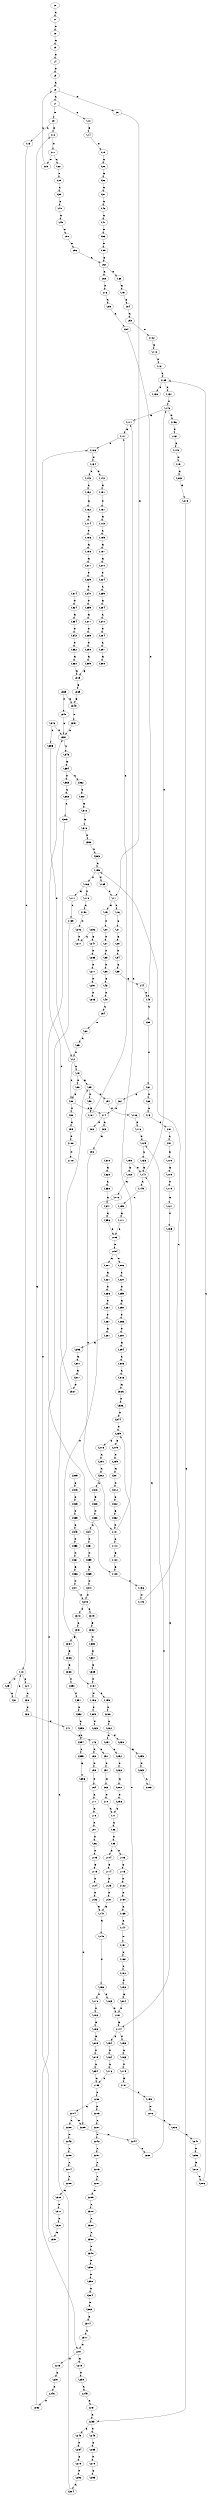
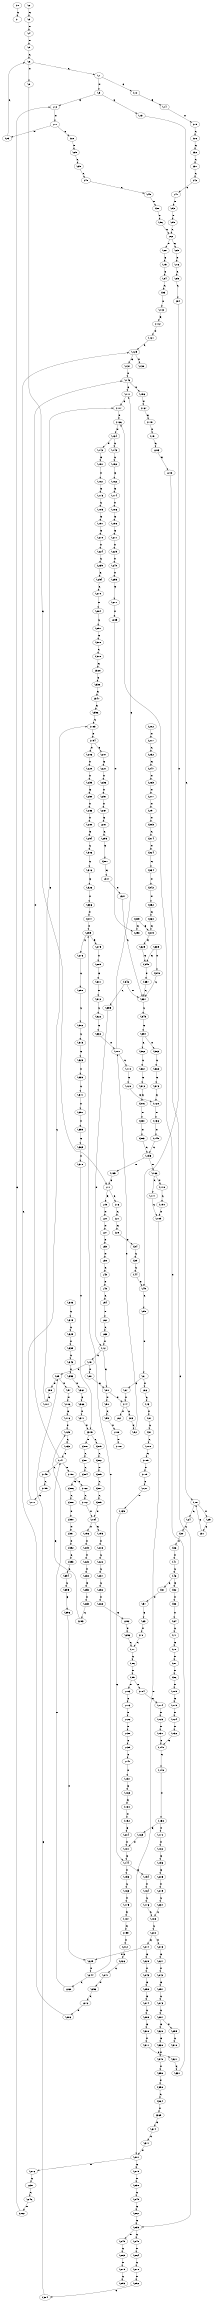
edge "S1" -> "S2": removed, label "A"
edge "S308" -> "S318": added, label "C"
edge "S298" -> "S309": reversed
edge "S303" -> "S314": added, label "C"
edge "S190" -> "S202": now "S190" -> "S189"
edge "S232" -> "S217": reversed
edge "S150" -> "S141": reversed
edge "S310" -> "S320": now "S287" -> "S320"
